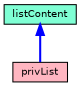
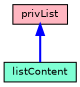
edge "privList" -> "listContent": reversed
